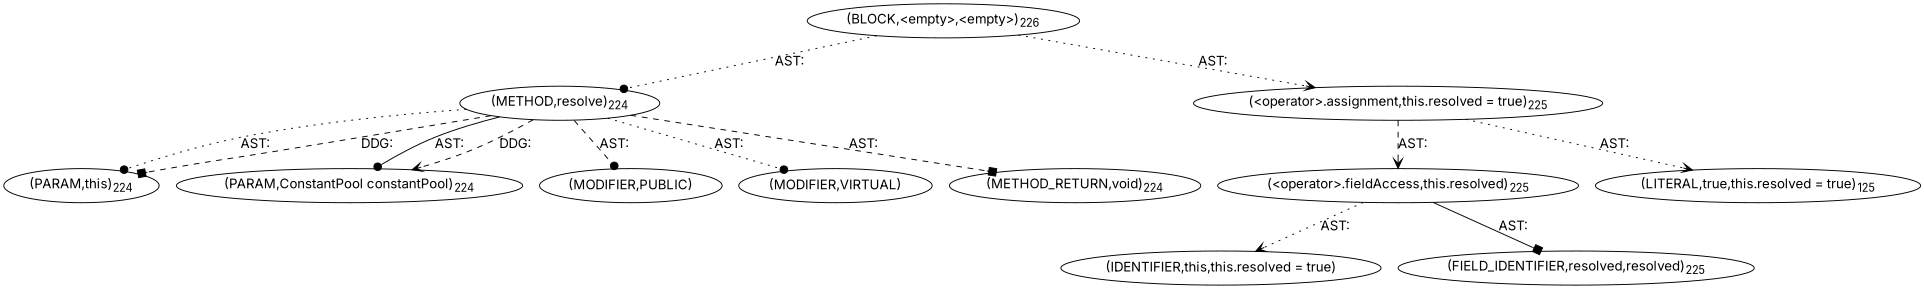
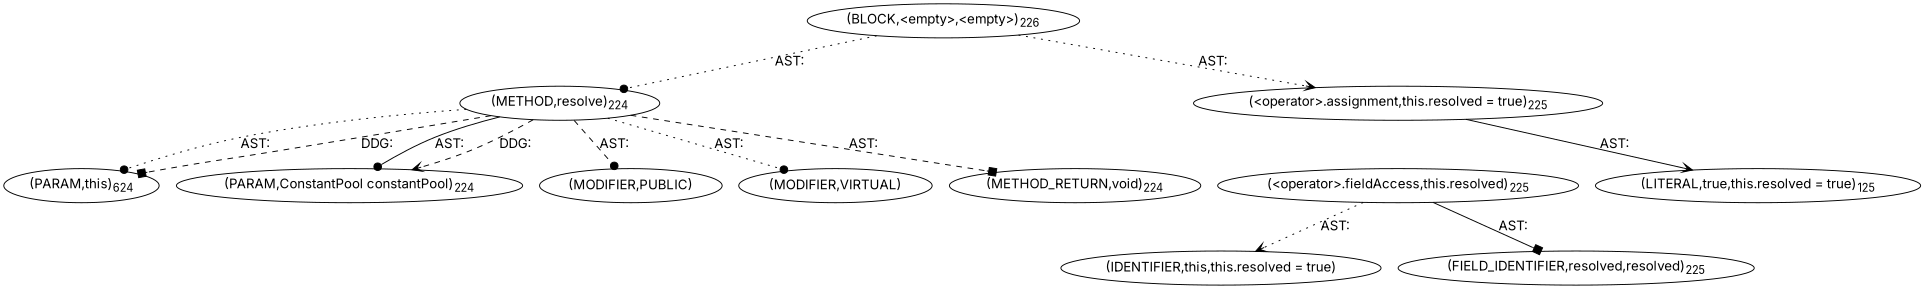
edge "(<operator>.assignment,this.resolved = true)" -> "(<operator>.fieldAccess,this.resolved)": removed, label "AST:"
edge "(<operator>.assignment,this.resolved = true)" -> "(LITERAL,true,this.resolved = true)": style dotted -> solid
node "(PARAM,this)": text "224" -> "624"
